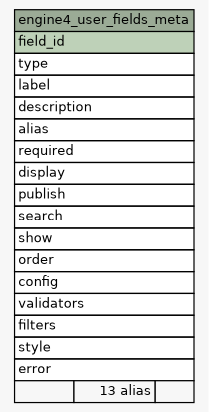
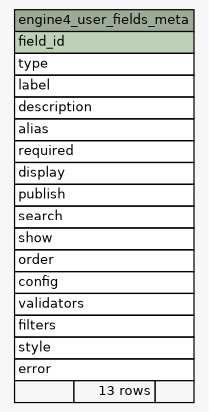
node "engine4_user_fields_meta": text "13 alias" -> "13 rows"
